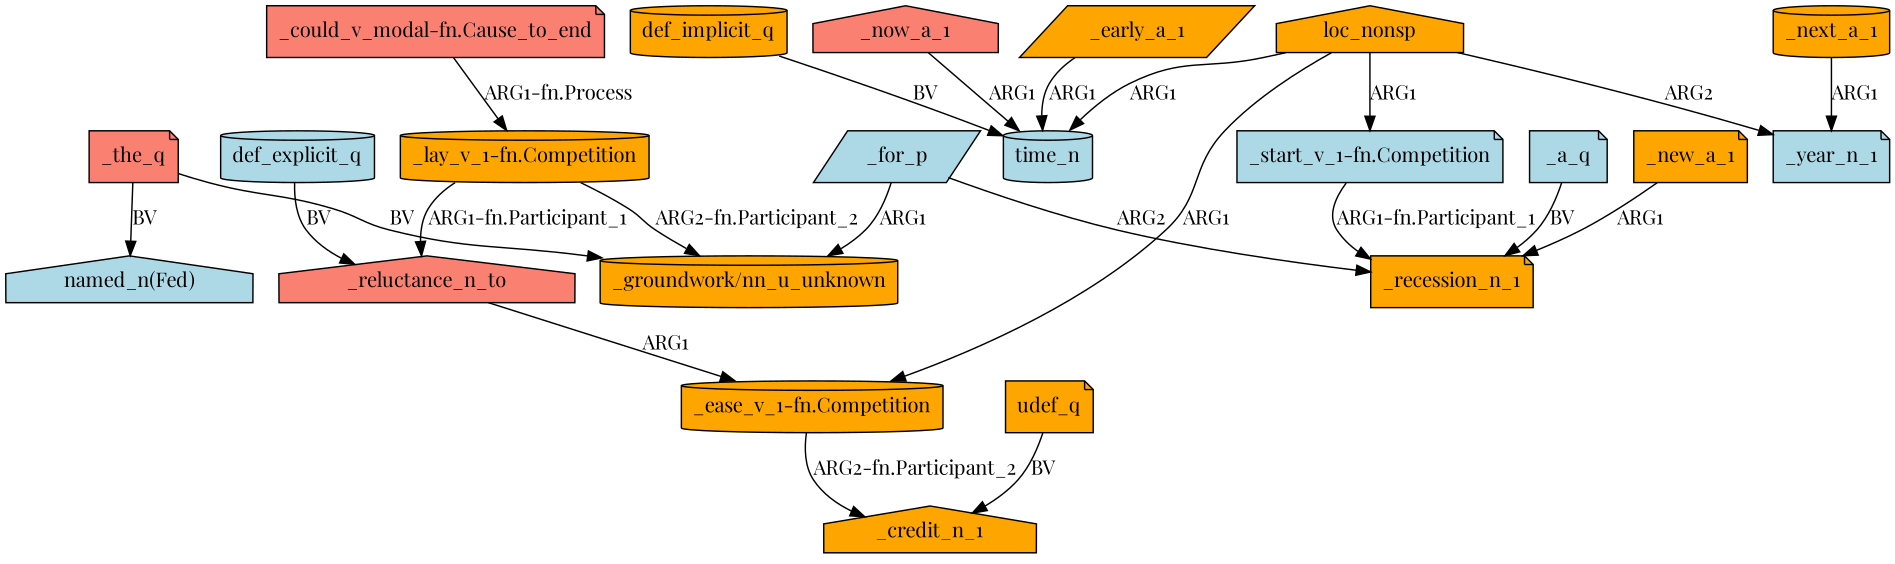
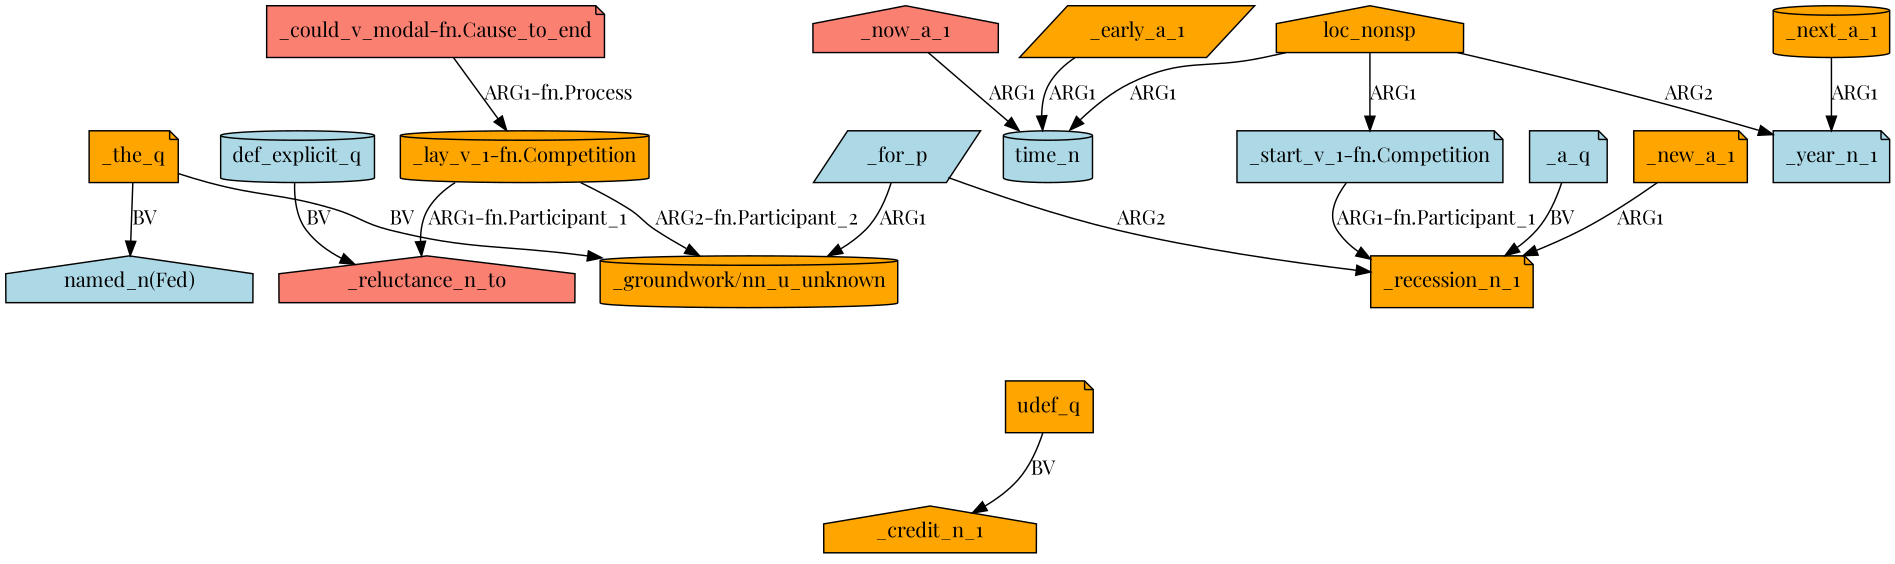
node "def_implicit_q": removed
node "_the_q": fillcolor salmon -> orange
node "_ease_v_1-fn.Competition": removed
